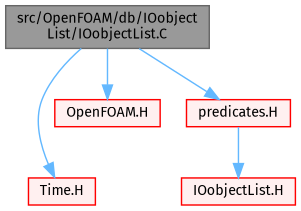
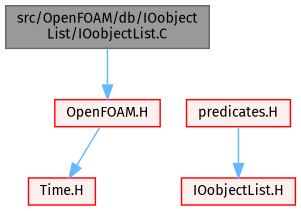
edge "src/OpenFOAM/db/IOobject List/IOobjectList.C" -> "predicates.H": removed
edge "src/OpenFOAM/db/IOobject List/IOobjectList.C" -> "Time.H": now "OpenFOAM.H" -> "Time.H"
